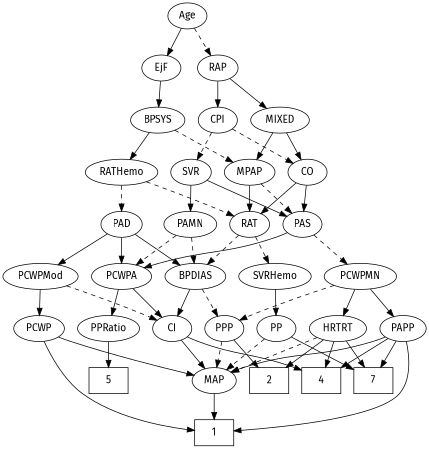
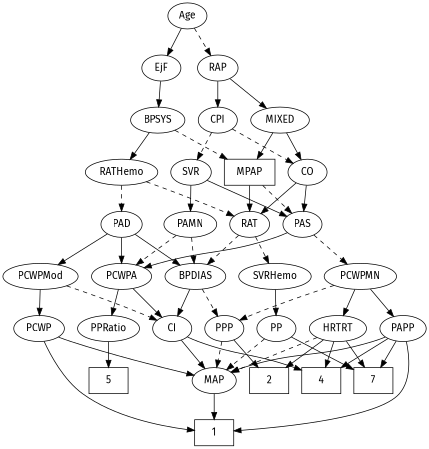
node "MPAP": shape ellipse -> box
